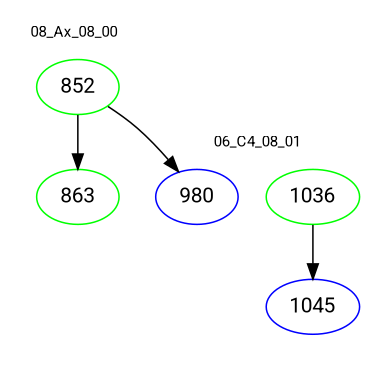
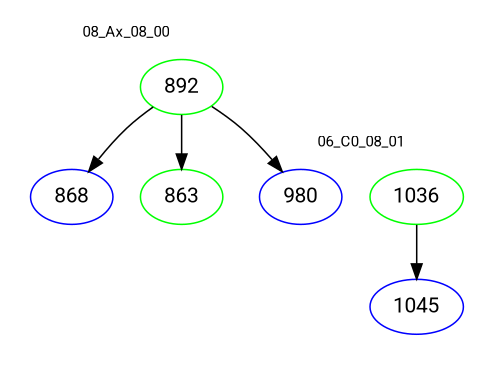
node "852": label "852" -> "892"
cluster "06_C4_08_01": label "06_C4_08_01" -> "06_C0_08_01"
node "868": added
